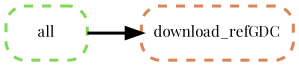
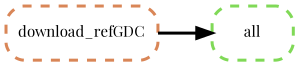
edge "all" -> "download_refGDC": reversed
